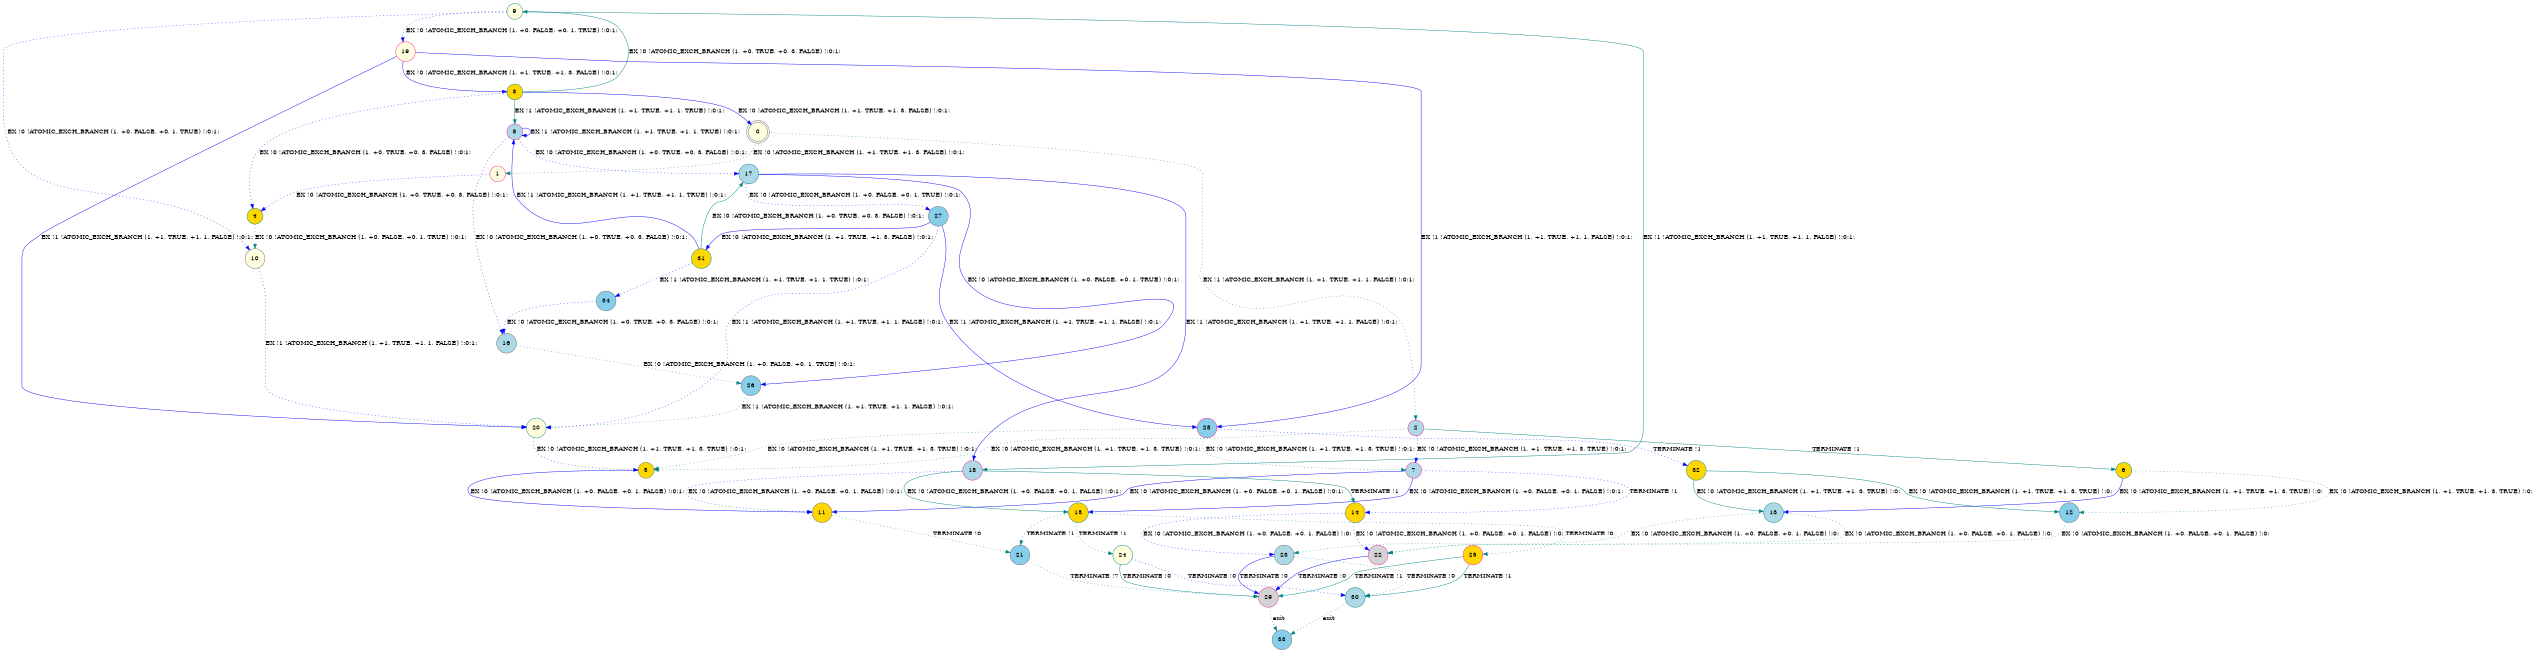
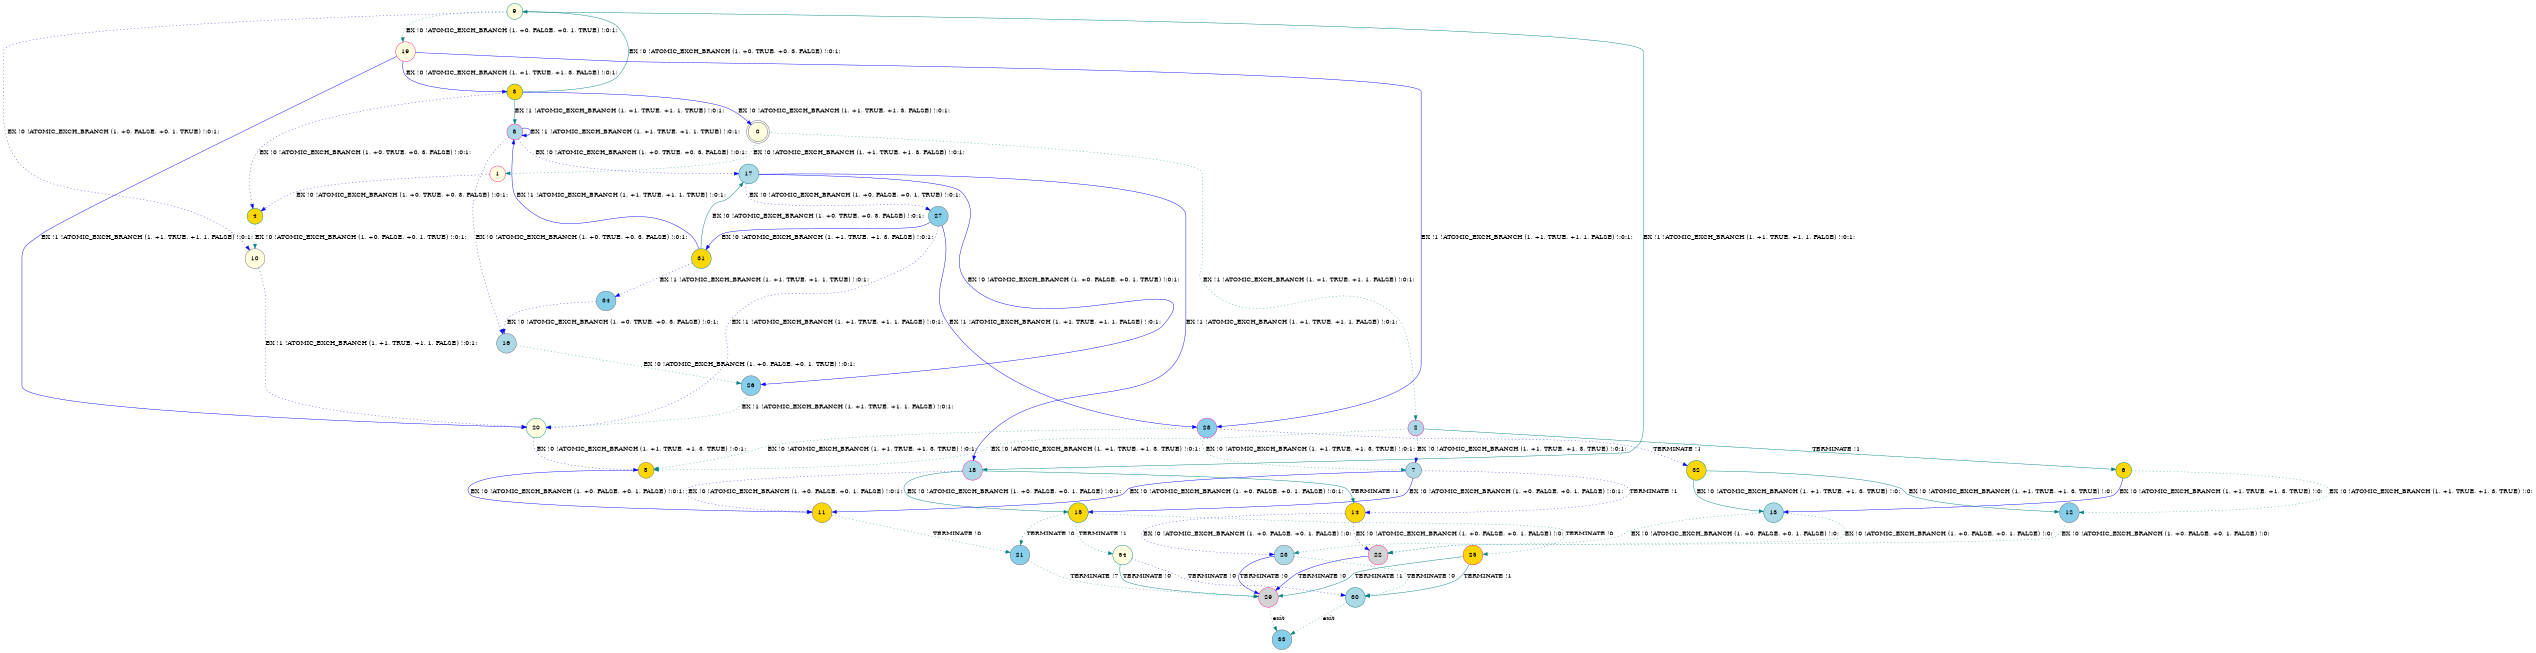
edge "9" -> "19": color blue -> teal
node "7": color deeppink -> gray40
edge "15" -> "21": label "TERMINATE !1" -> "TERMINATE !0"
node "24": label "24" -> "54"
